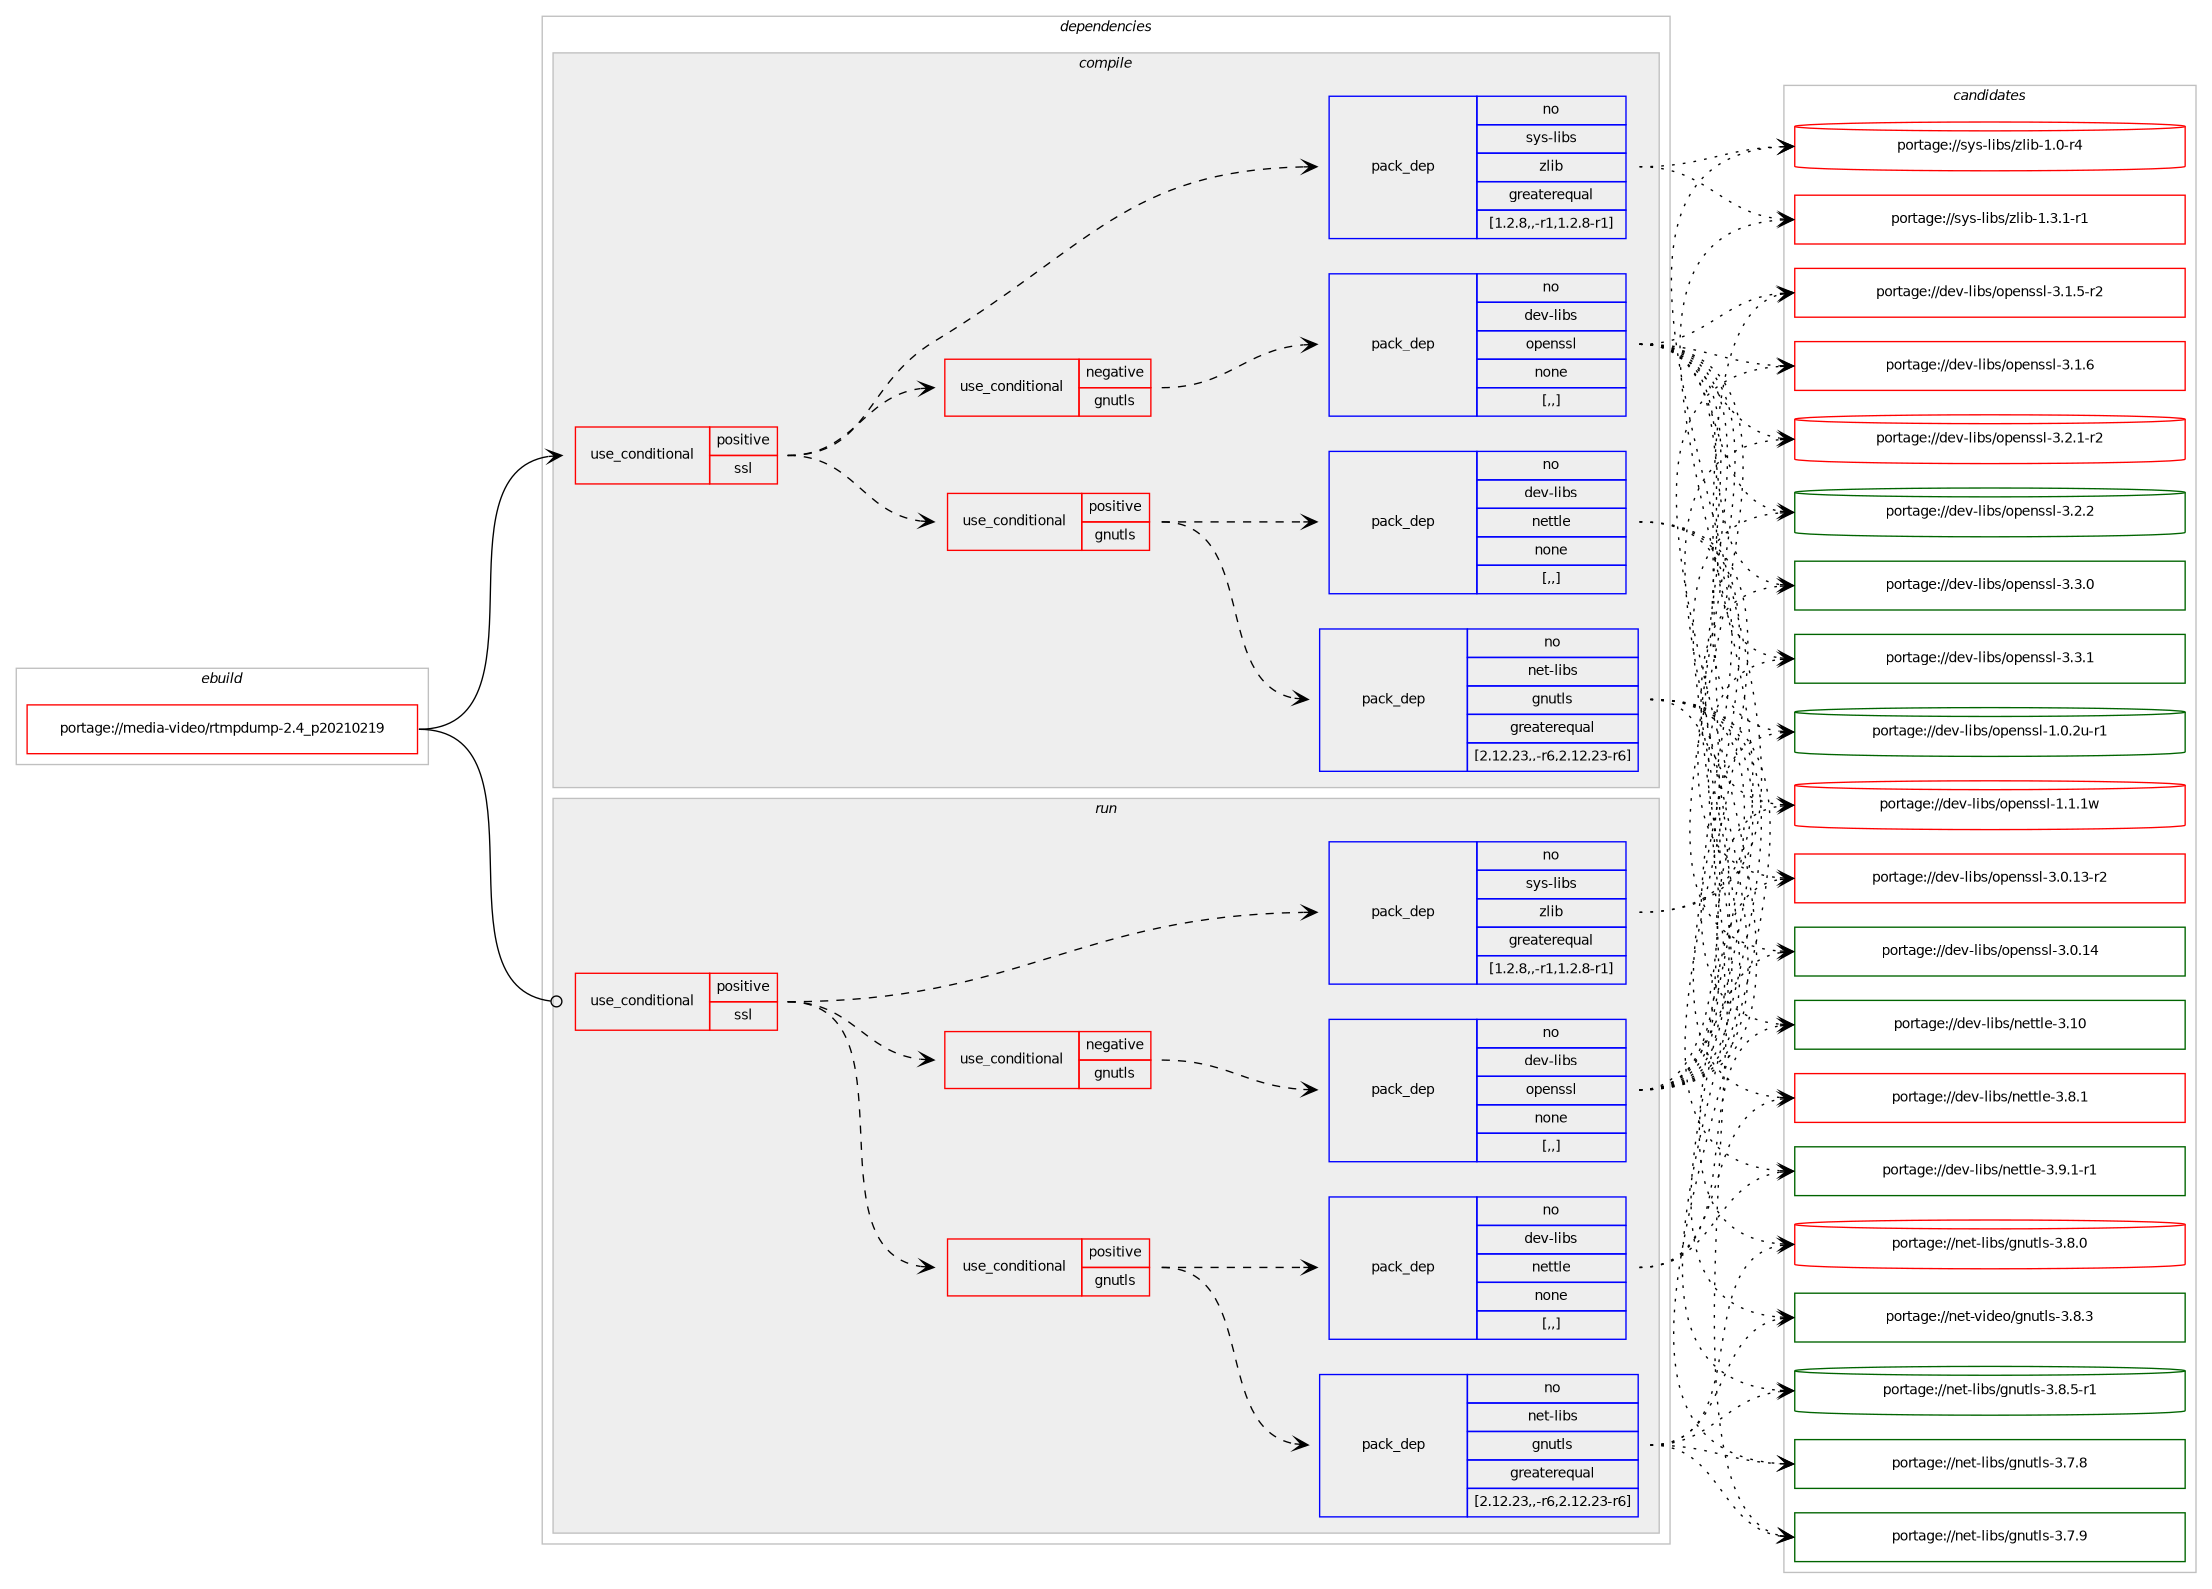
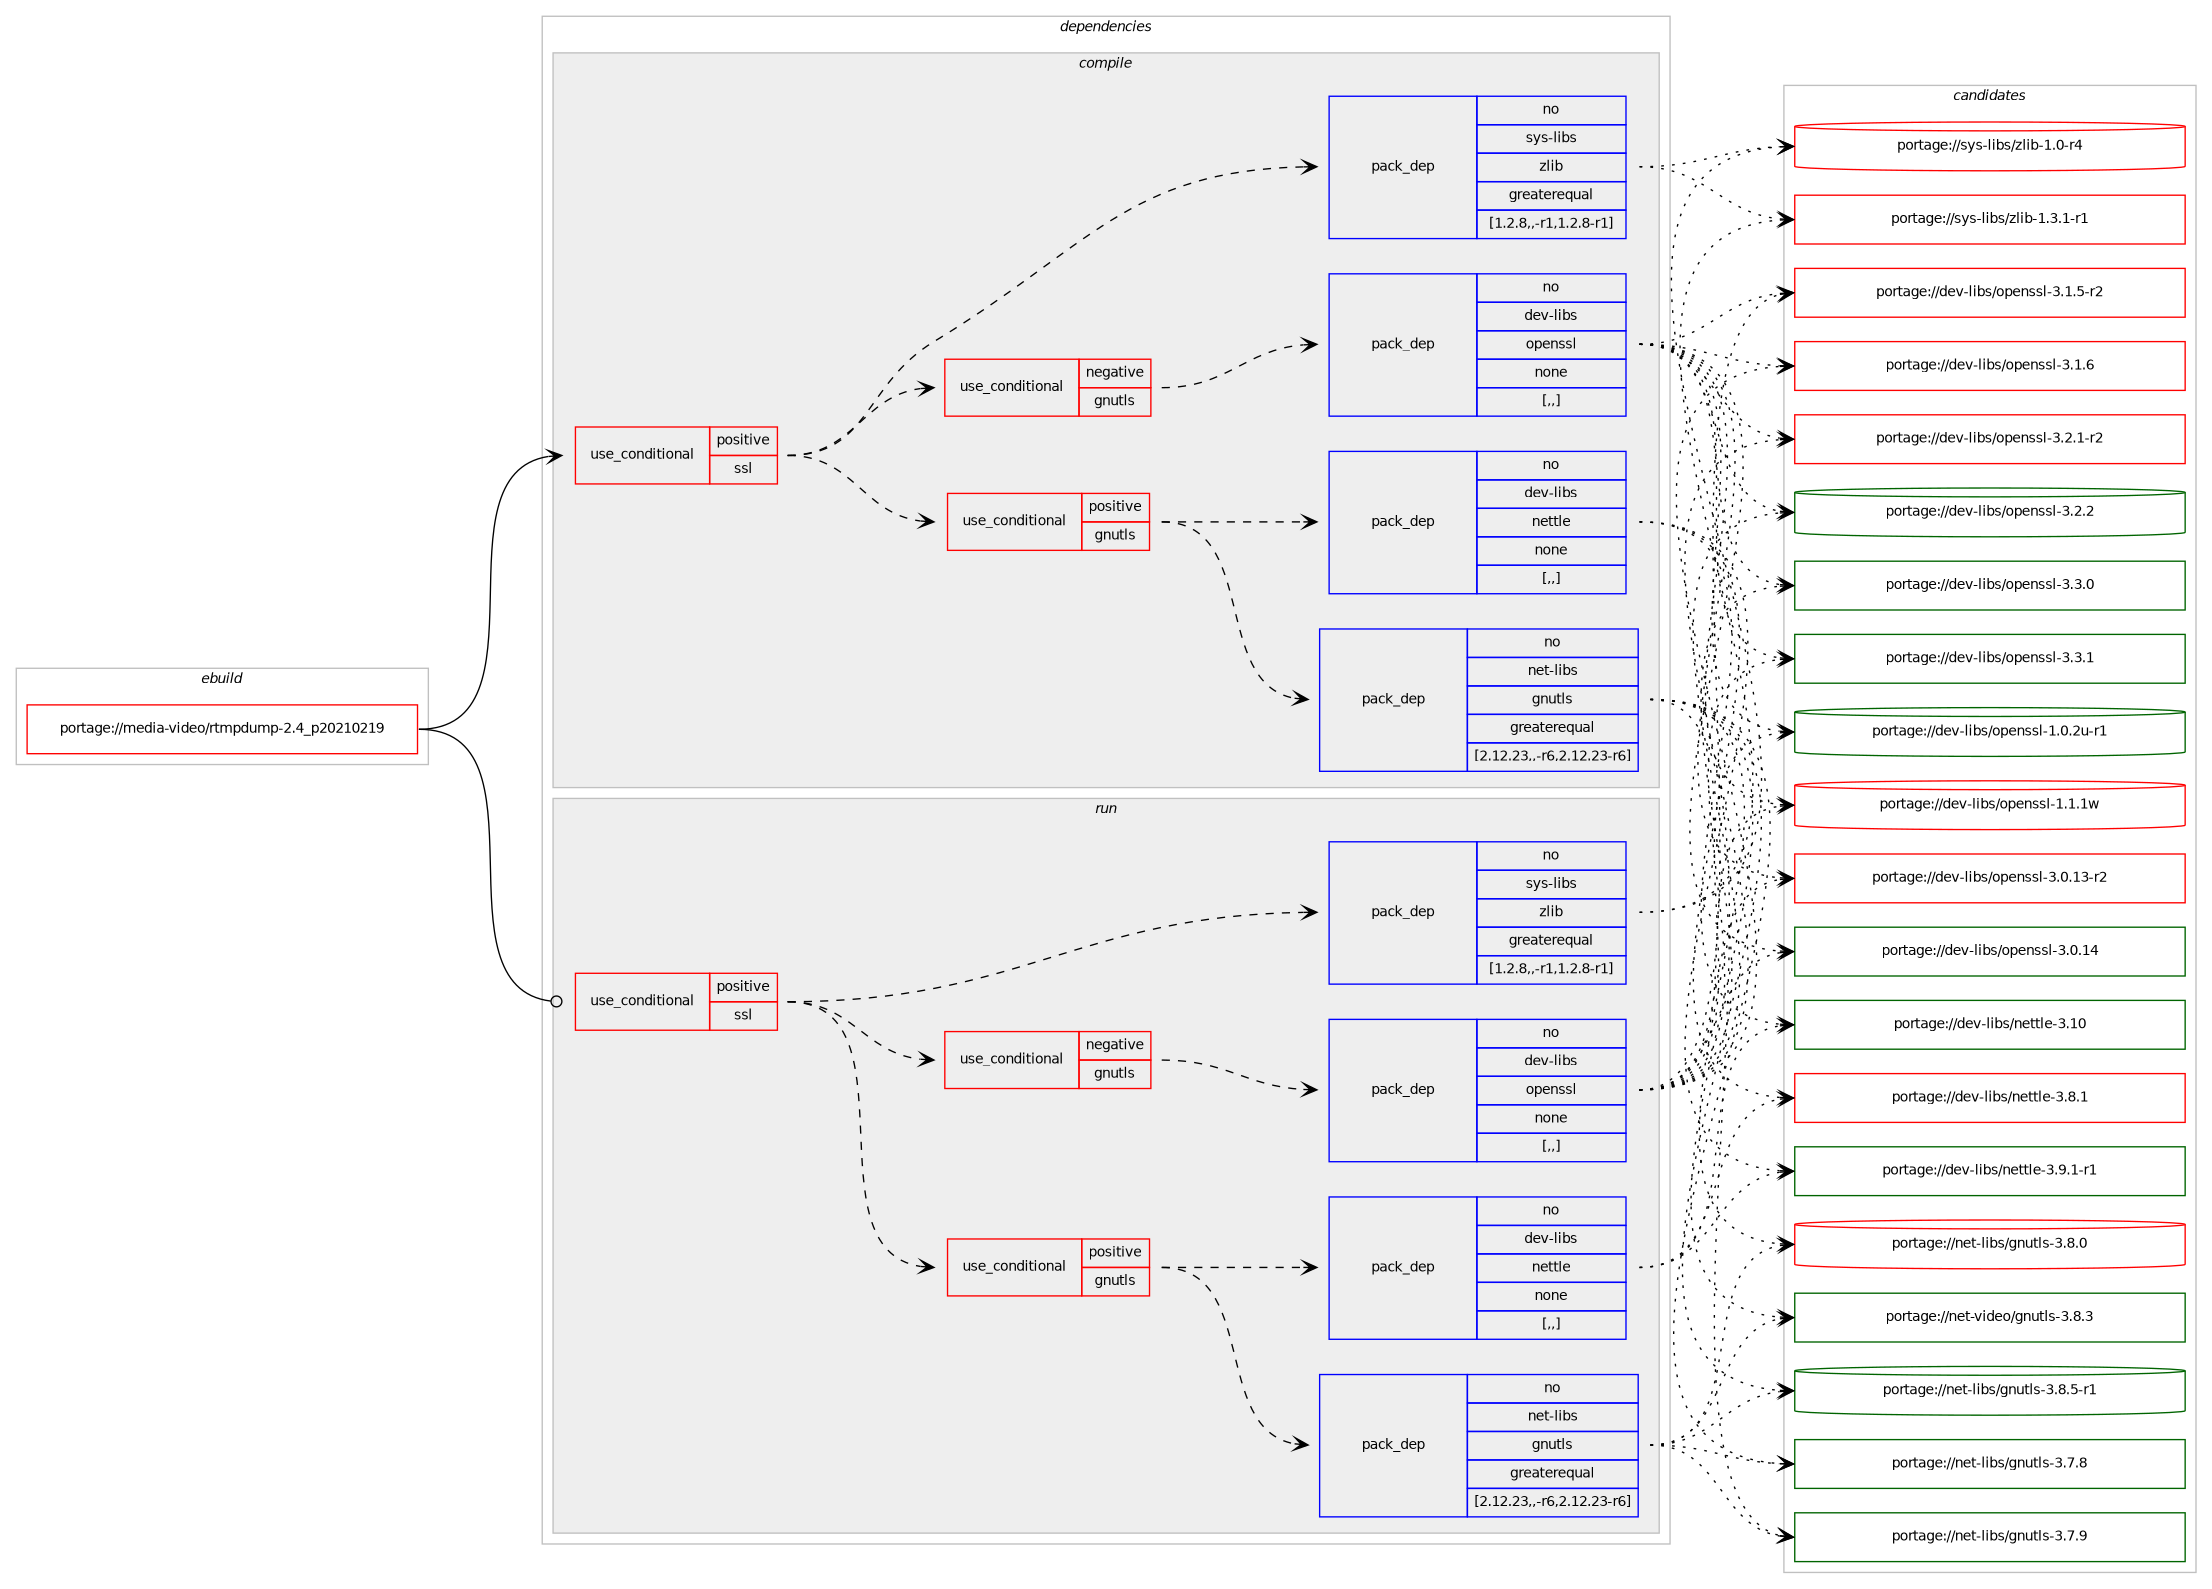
node "portage://dev-libs/openssl-3.2.1-r2": shape cylinder -> box
